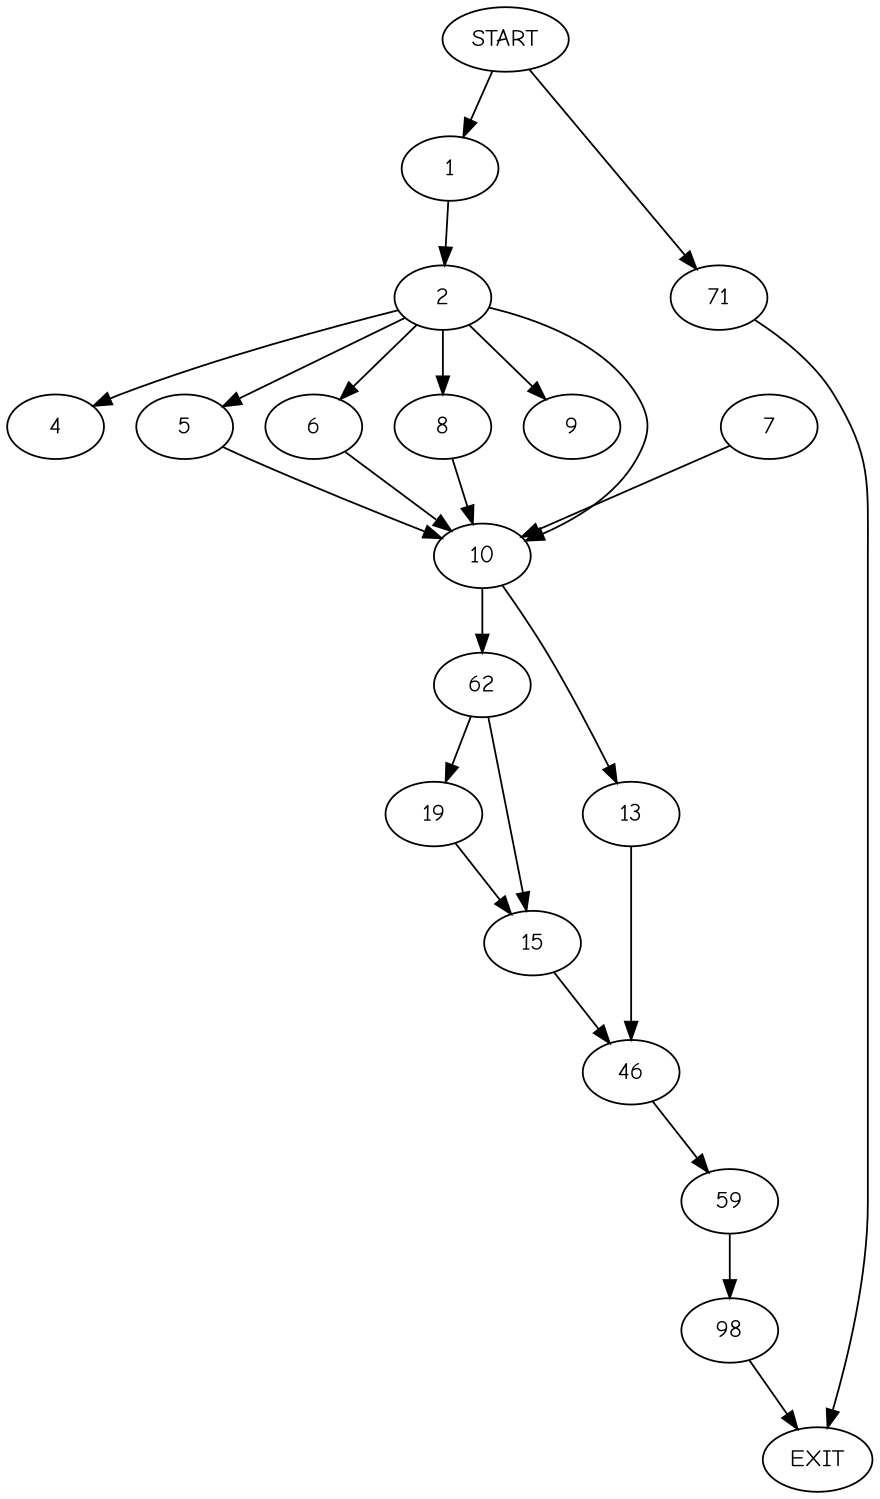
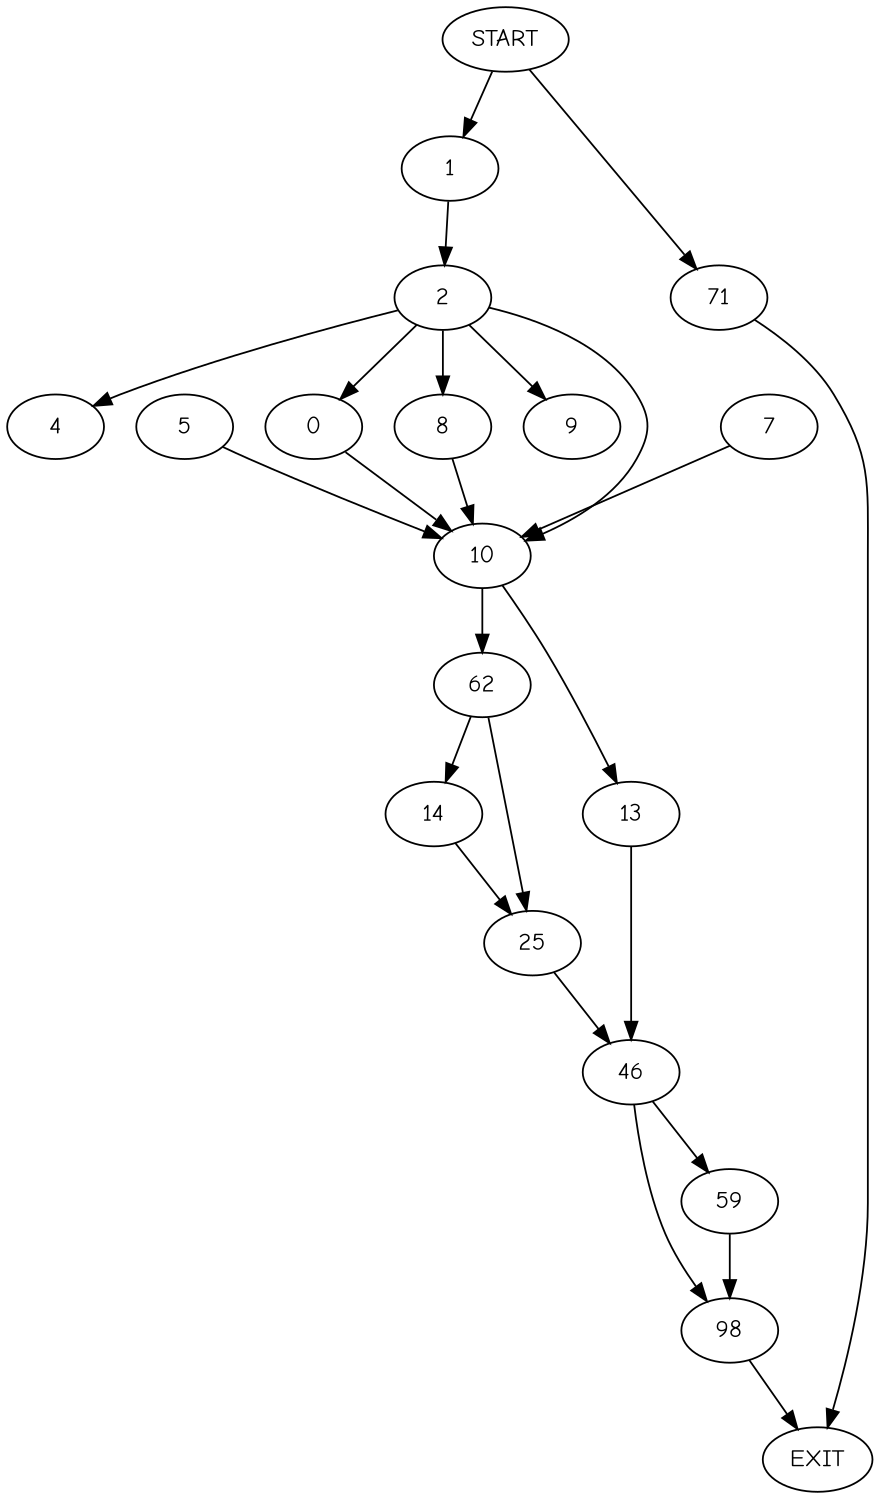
edge "2" -> "5": removed
node "6": label "6" -> "0"
node "19": label "19" -> "14"
node "15": label "15" -> "25"
edge "46" -> "98": added
